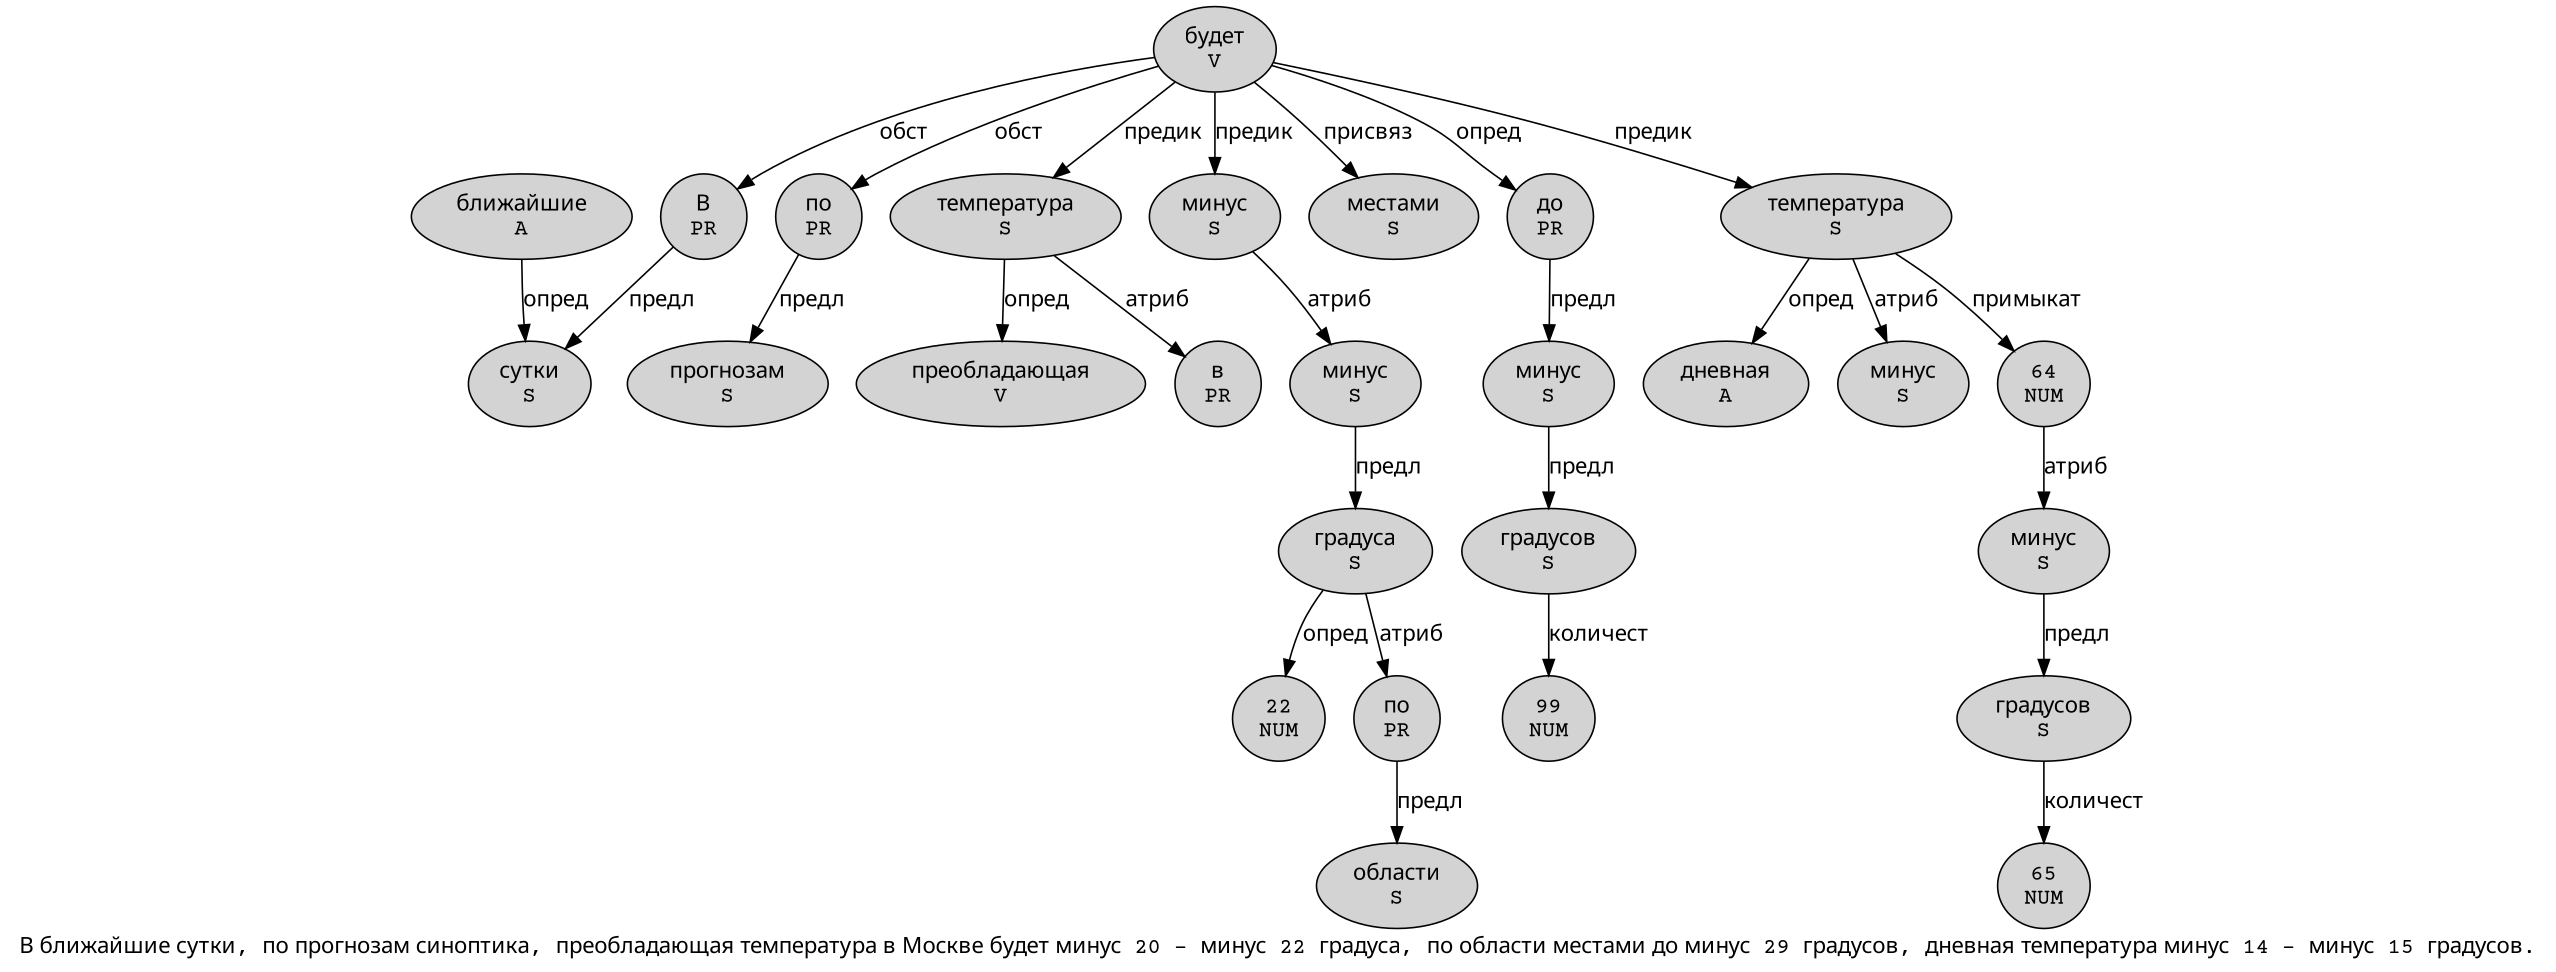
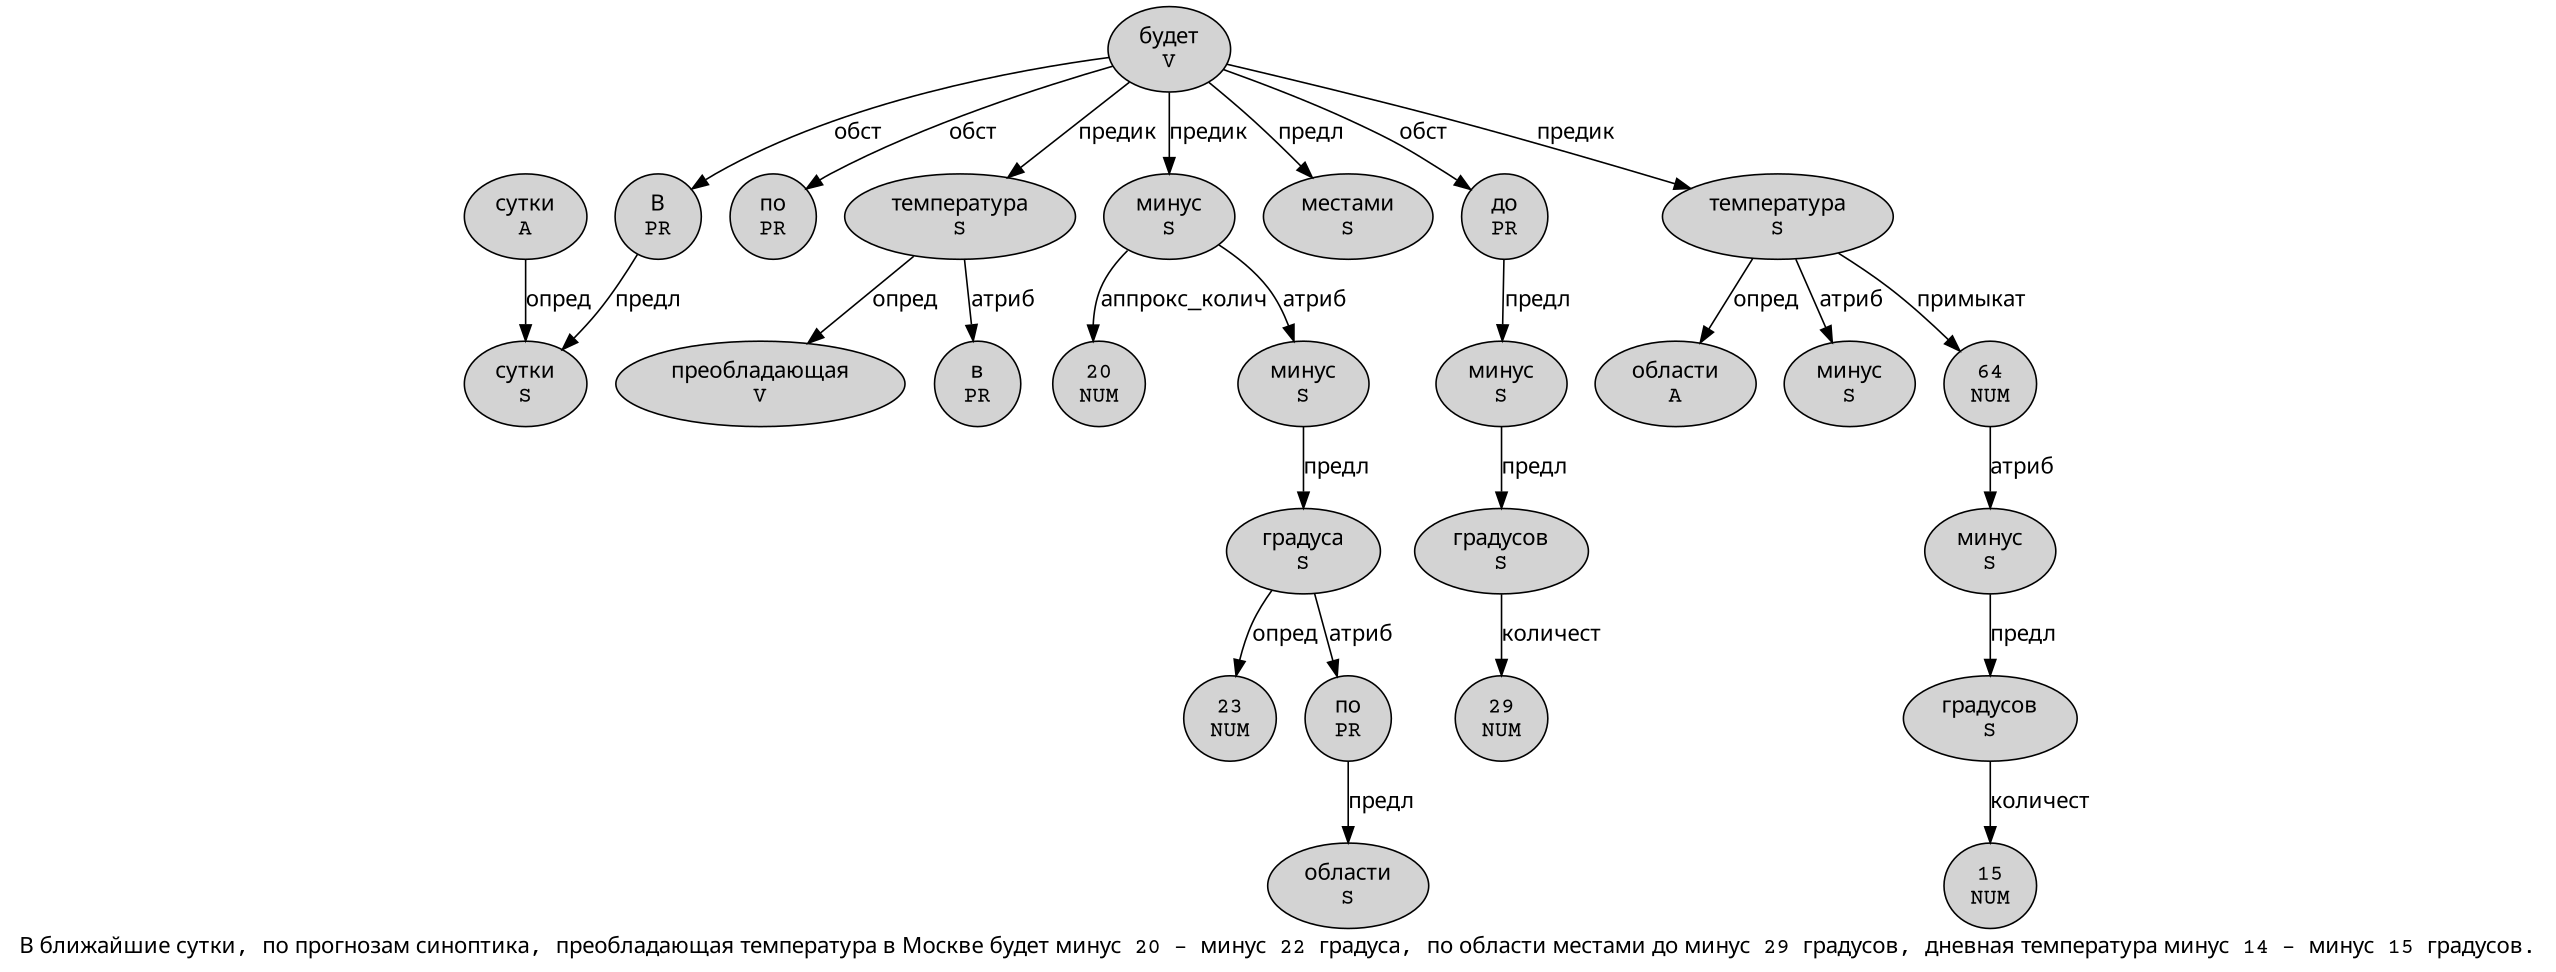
edge "будет V" -> "местами S": label "присвяз" -> "предл"
edge "будет V" -> "до PR": label "опред" -> "обст"
node "ближайшие A": label "ближайшие A" -> "сутки A"
node "прогнозам S": removed
node "20 NUM": added
node "дневная A": label "дневная A" -> "области A"
node "22 NUM": label "22 NUM" -> "23 NUM"
node "99 NUM": label "99 NUM" -> "29 NUM"
node "65 NUM": label "65 NUM" -> "15 NUM"
